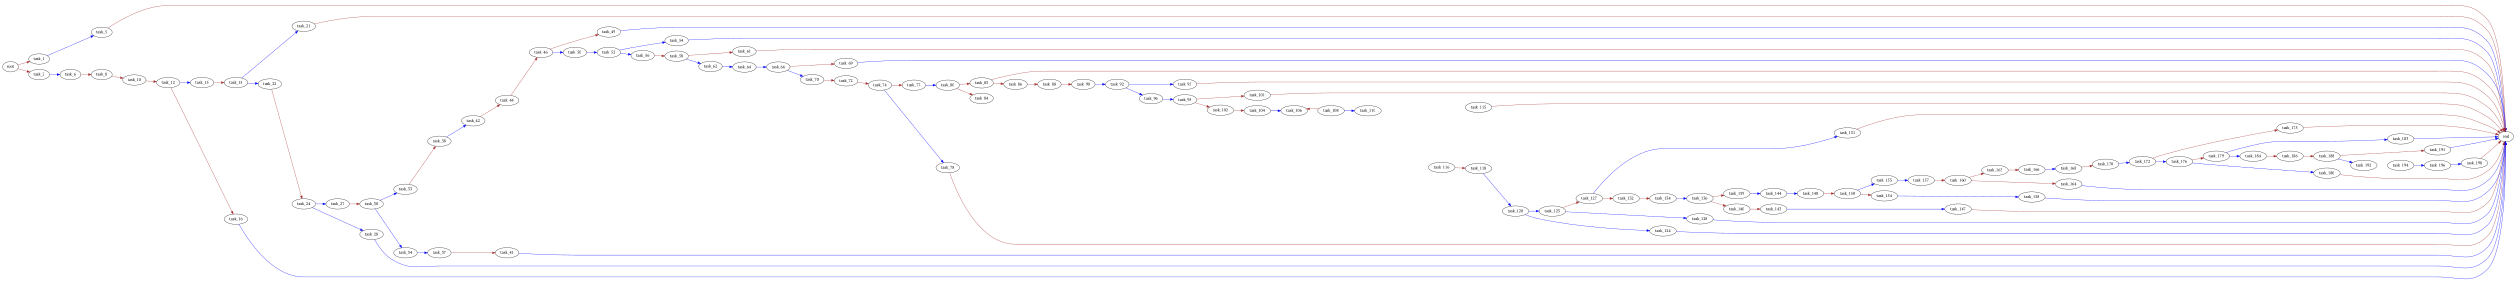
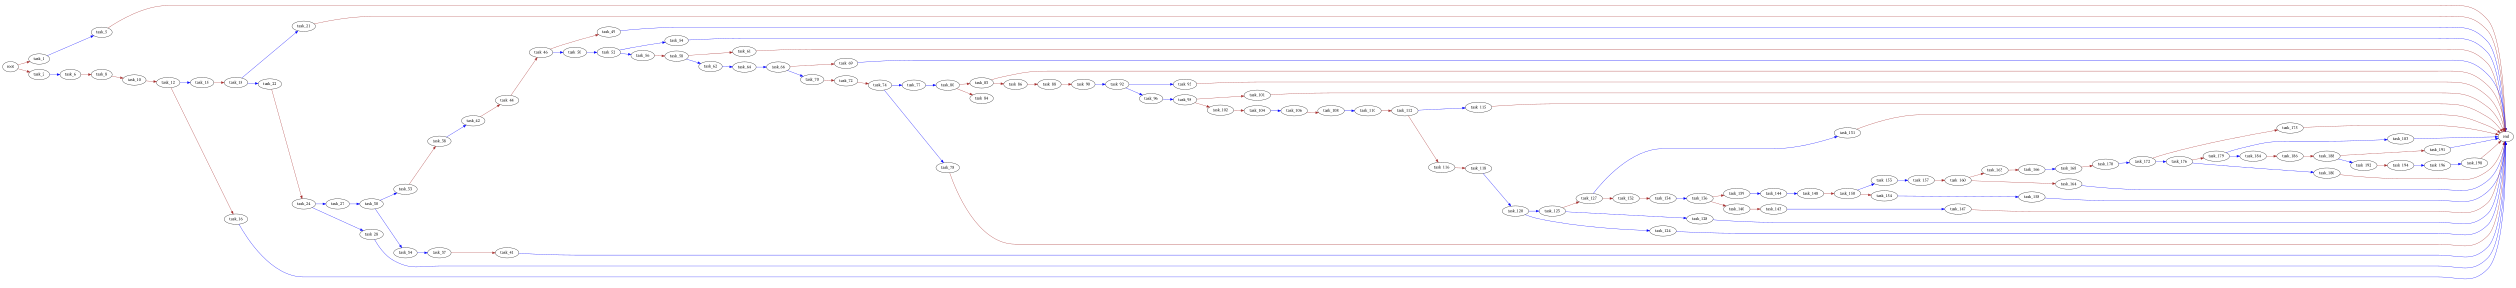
edge "task_74" -> "task_77": color brown -> blue
edge "task_108" -> "task_106": reversed
node "task_112": added
edge "task_192" -> "task_194": added
edge "task_27" -> "task_30": color brown -> blue
